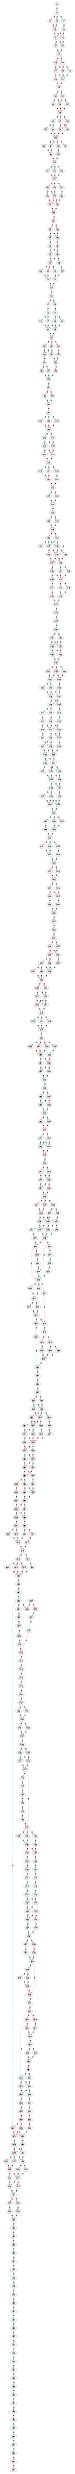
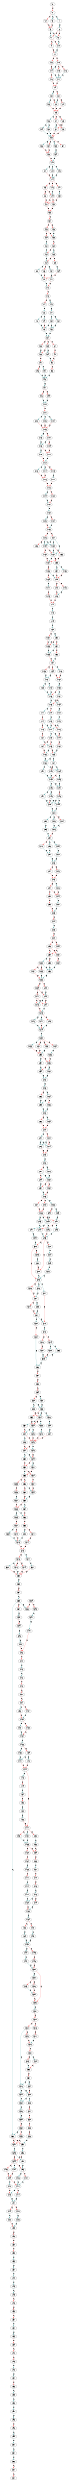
edge "S482" -> "S486": now "S482" -> "S484"
